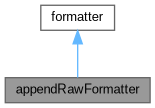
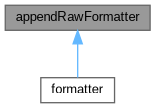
edge "appendRawFormatter" -> "formatter": reversed
